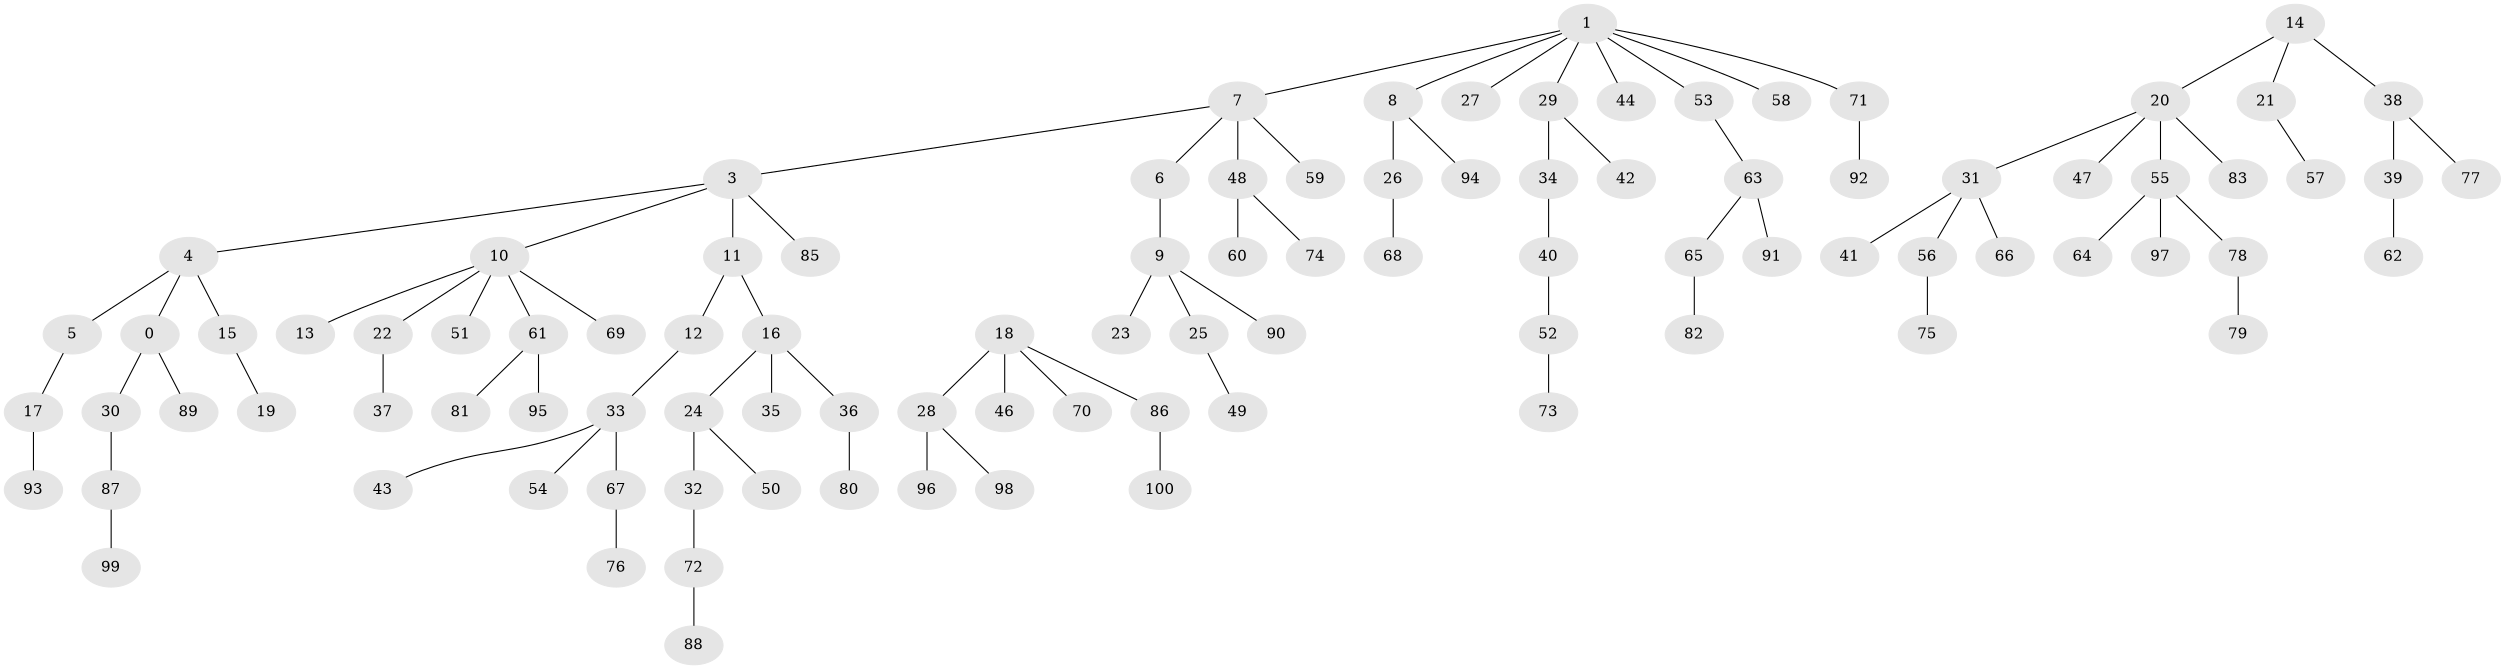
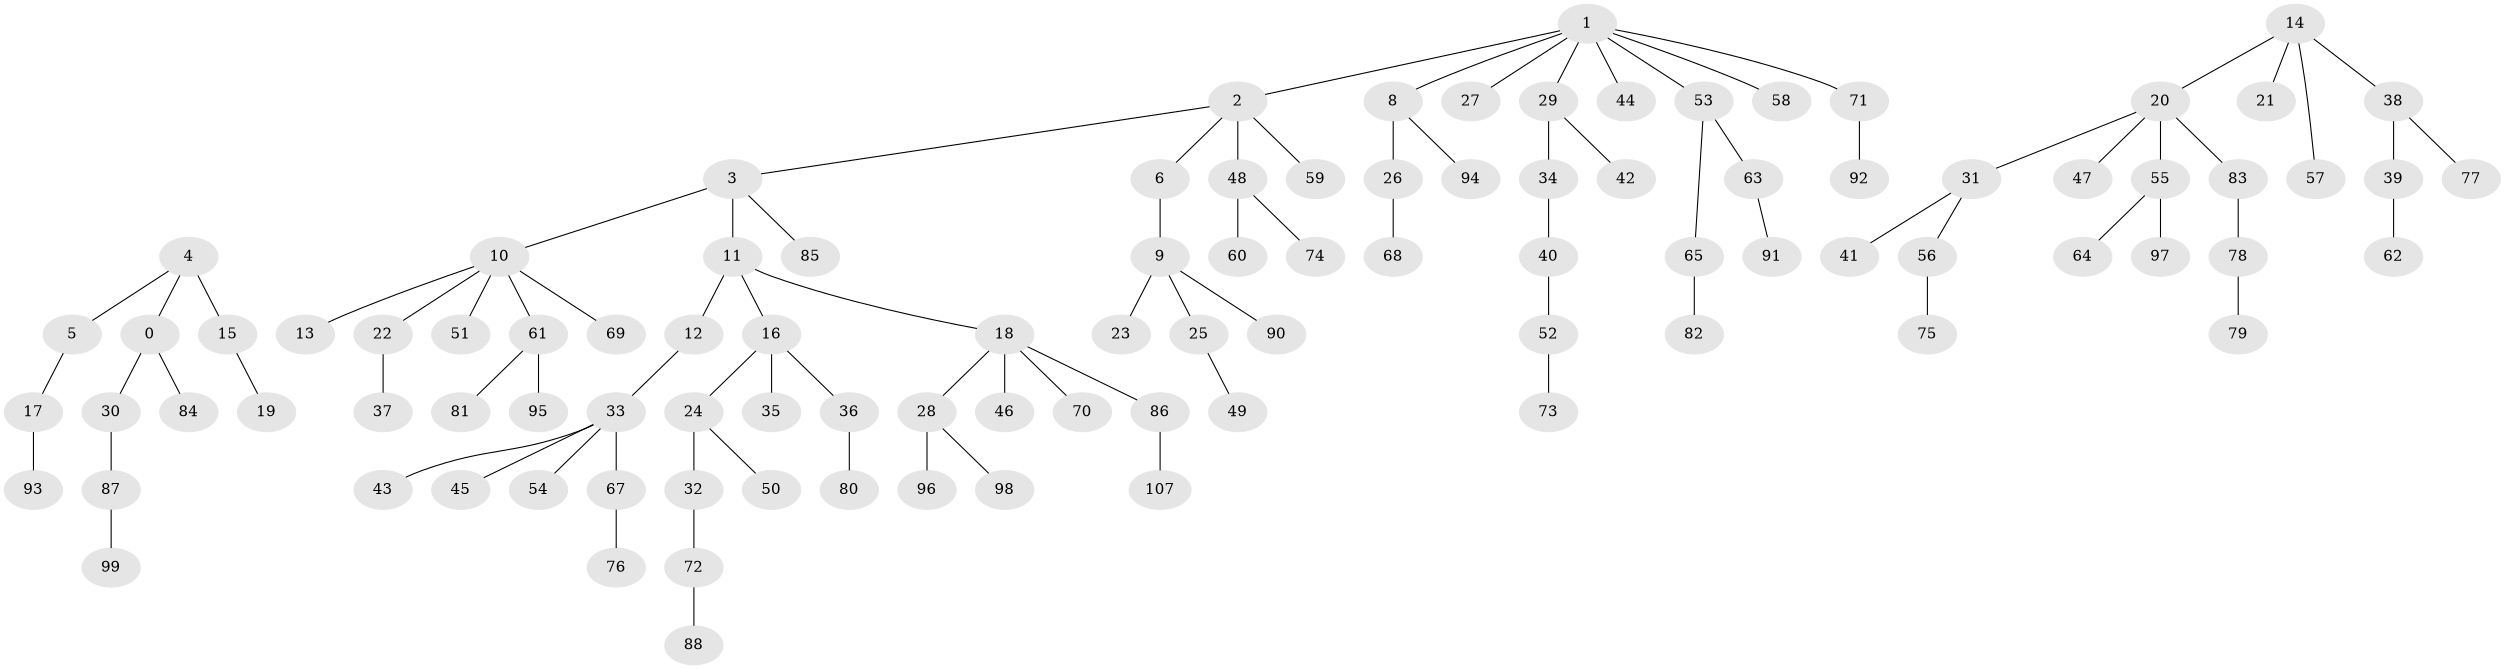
node "7": label "7" -> "2"
edge "21" -- "57": now "14" -- "57"
edge "3" -- "4": removed
edge "63" -- "65": now "53" -- "65"
edge "55" -- "78": now "83" -- "78"
node "66": removed
edge "11" -- "18": added
node "89": label "89" -> "84"
node "45": added
node "100": label "100" -> "107"
